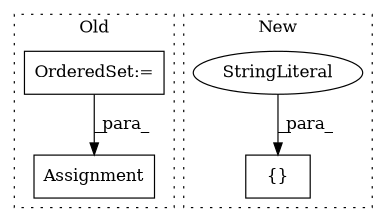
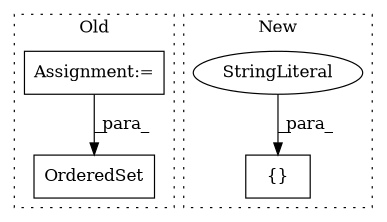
node "OrderedSet:=": label "OrderedSet:=" -> "Assignment:="
node "Assignment": label "Assignment" -> "OrderedSet"
